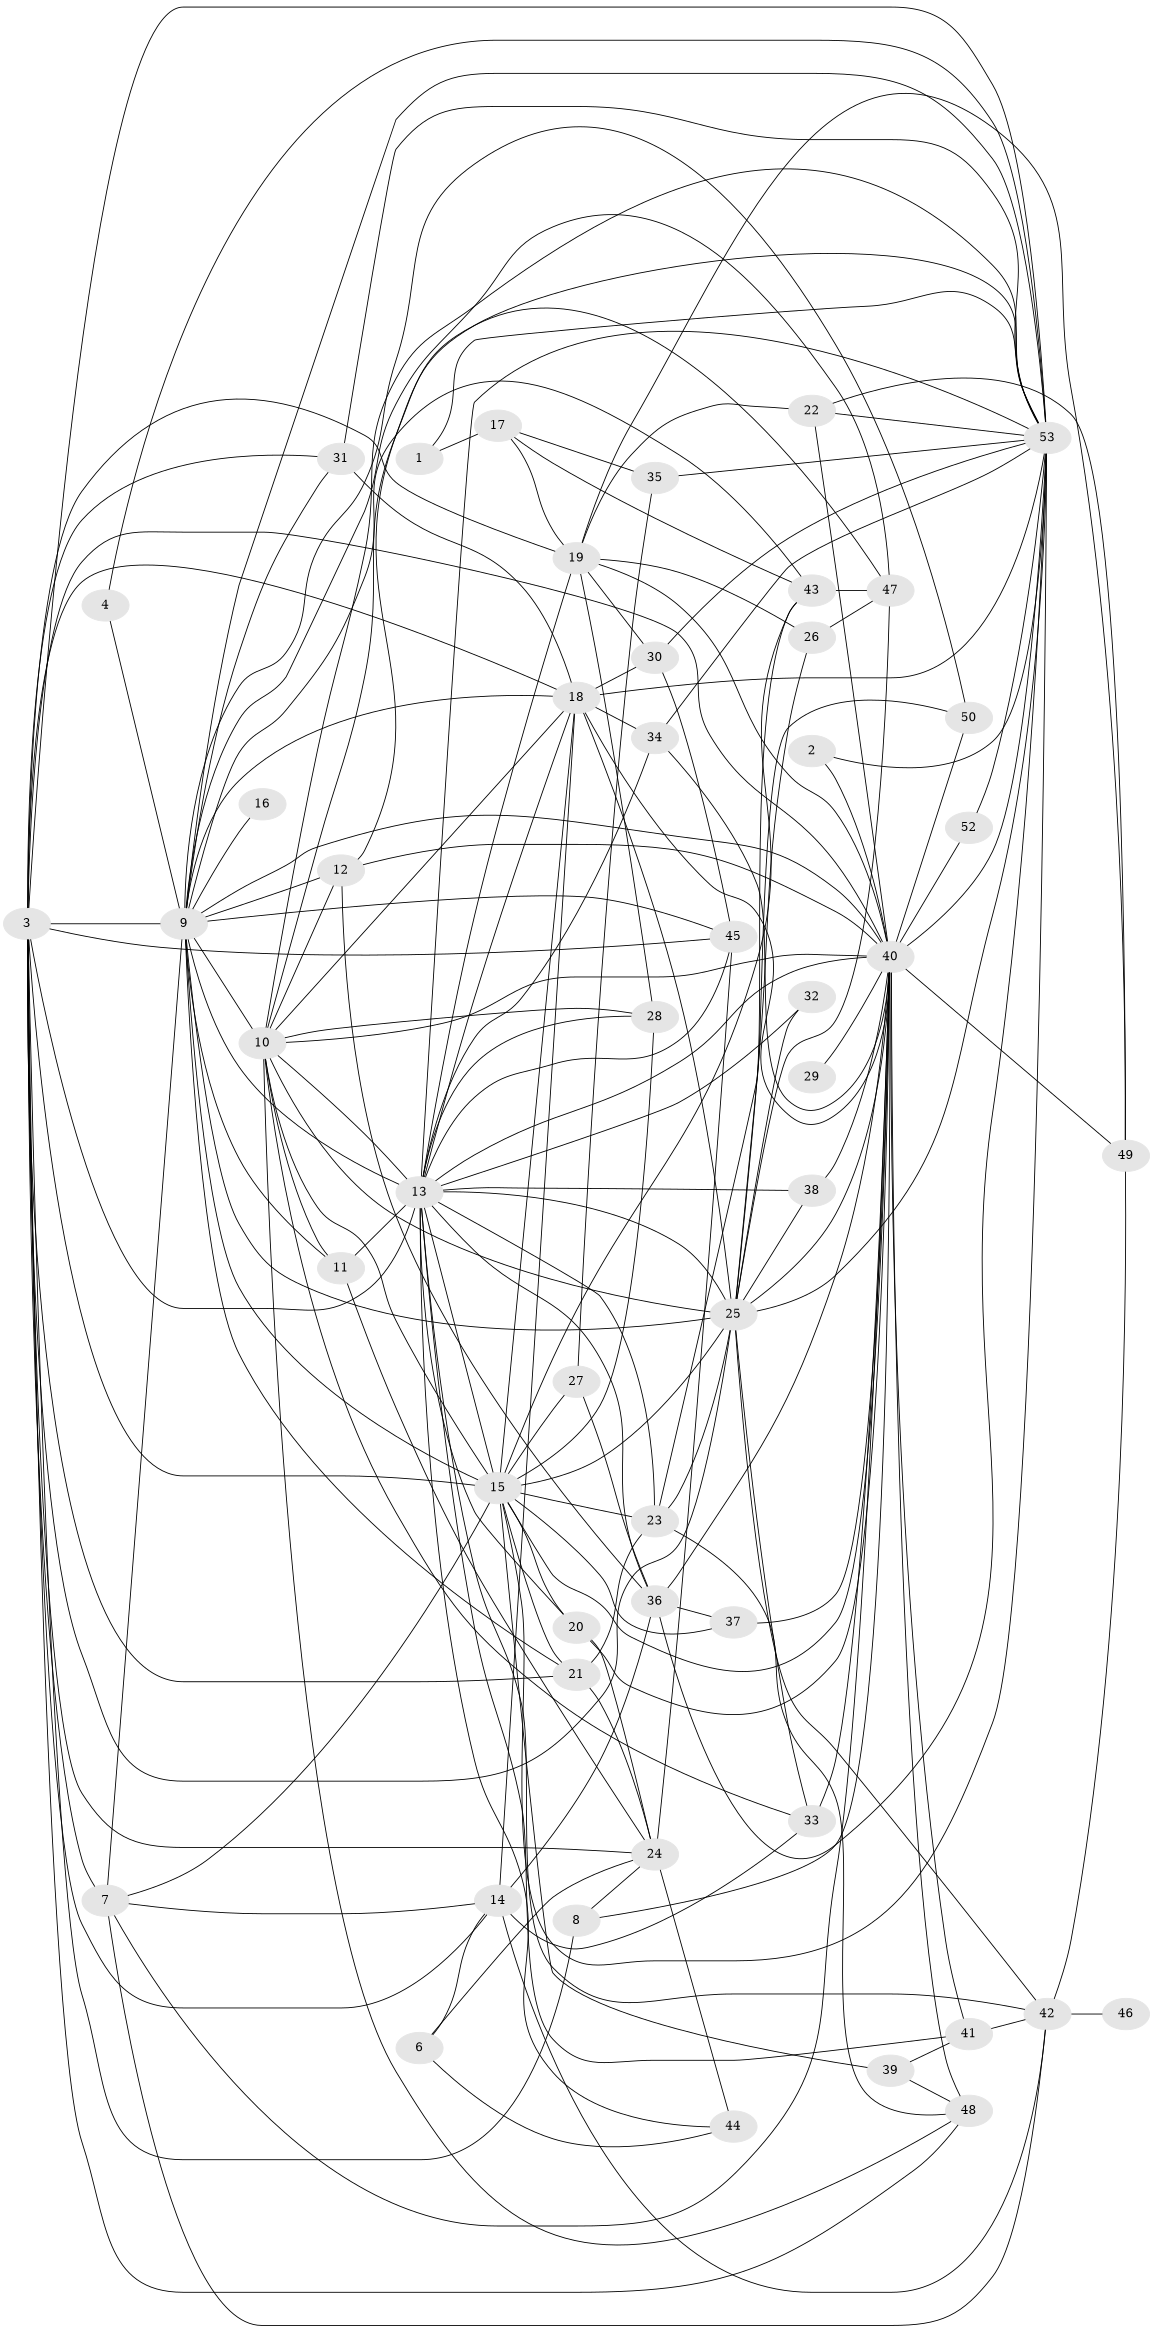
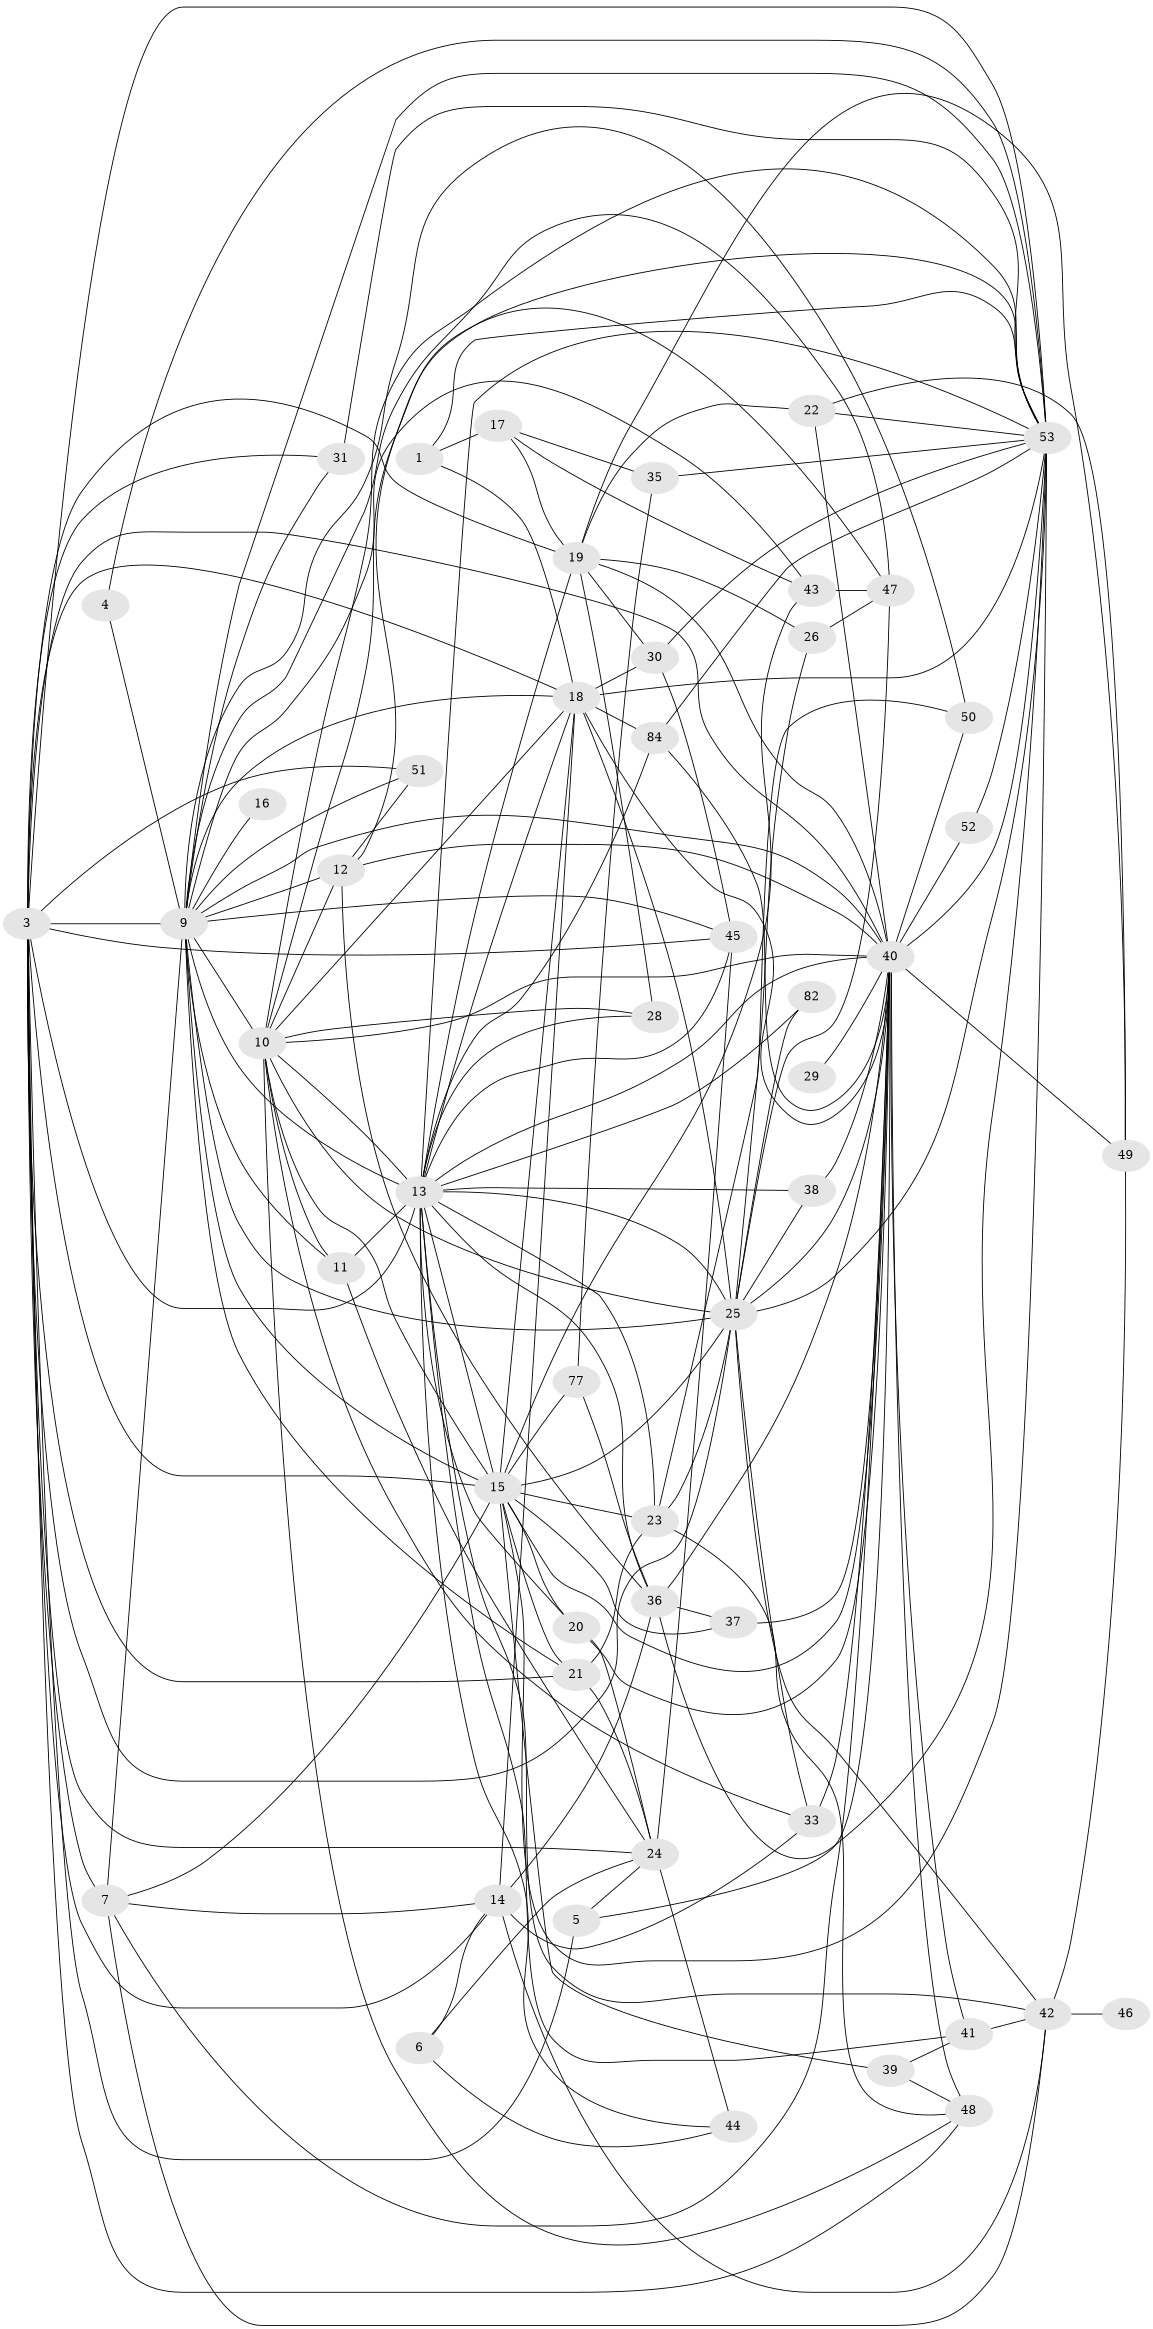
edge "31" -- "18": now "1" -- "18"
node "34": label "34" -> "84"
node "2": removed
node "51": added
edge "43" -- "25": removed
node "32": label "32" -> "82"
edge "28" -- "15": removed
node "27": label "27" -> "77"
node "8": label "8" -> "5"
